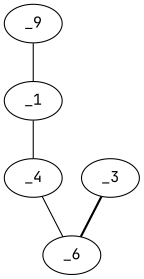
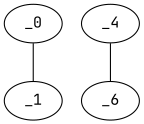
node "_9": label "_9" -> "_0"
edge "_1" -- "_4": removed
node "_3": removed
